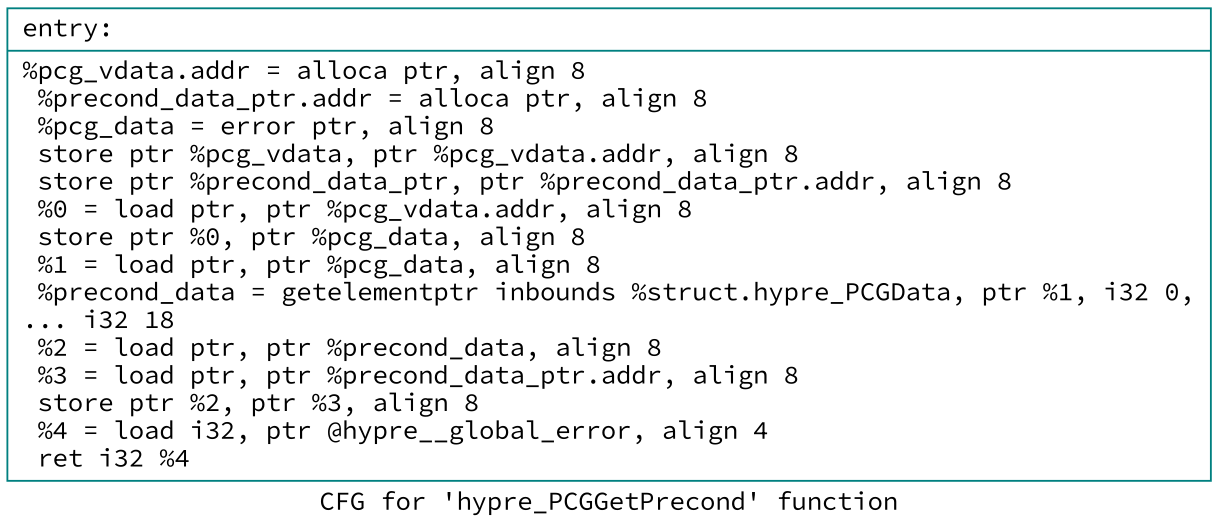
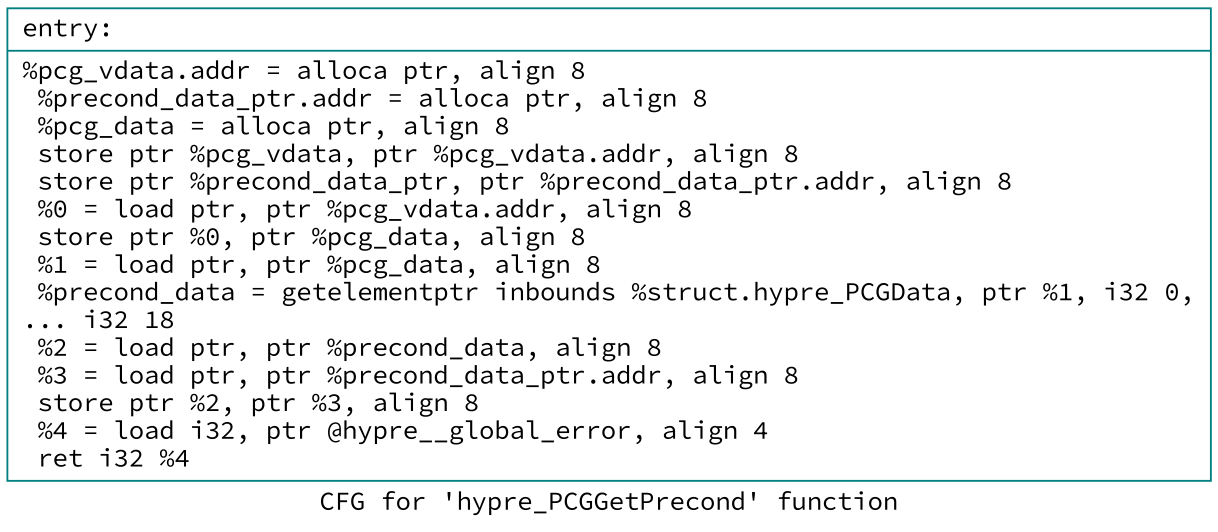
node "entry:": text "%pcg_data = error ptr, align 8" -> "%pcg_data = alloca ptr, align 8"
